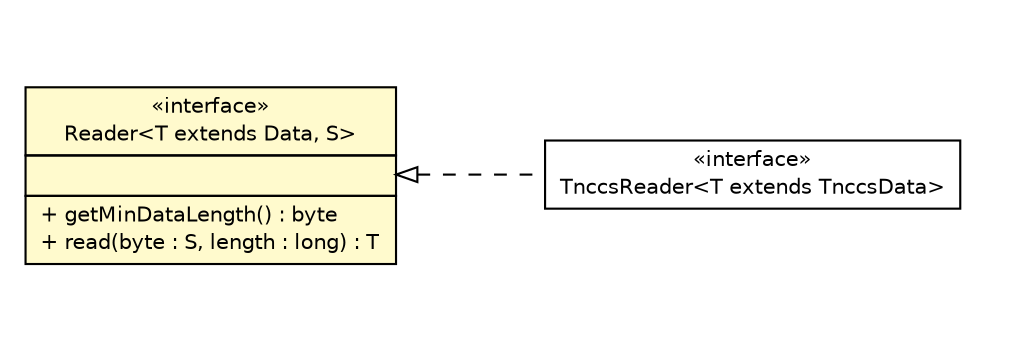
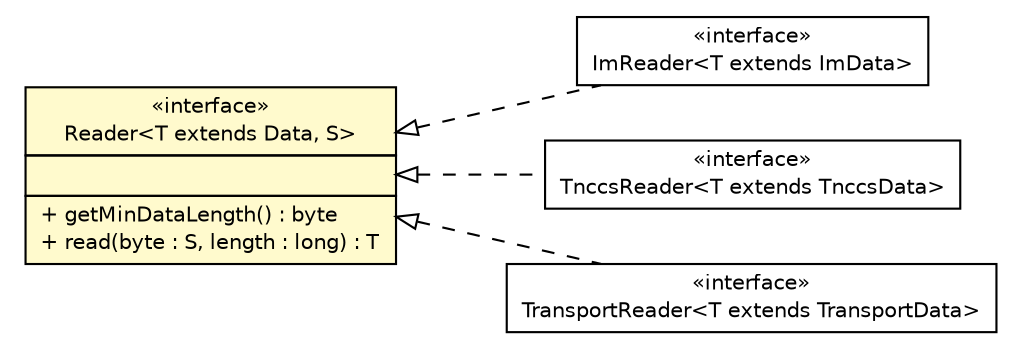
node "ImReader<T extends ImData>": added
node "TransportReader<T extends TransportData>": added
